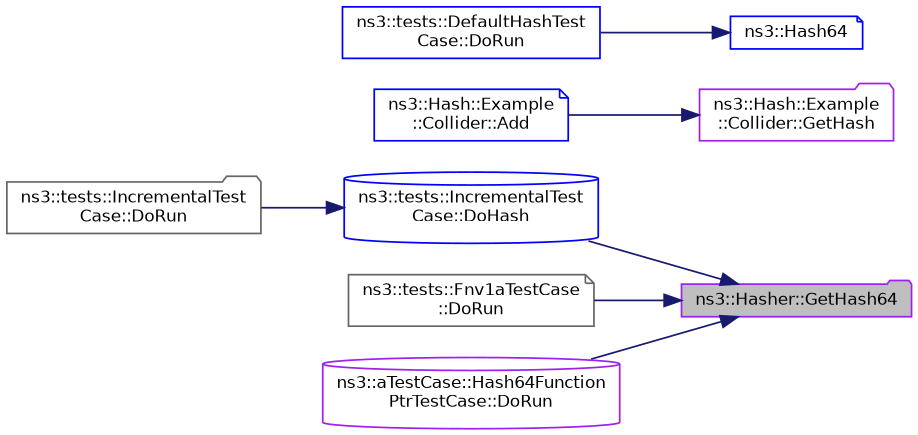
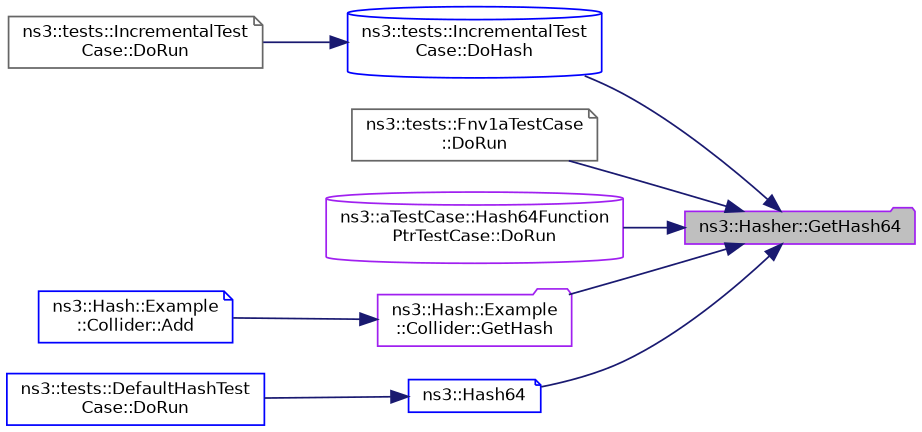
node "ns3::tests::IncrementalTest Case::DoRun": shape folder -> note
edge "ns3::Hash::Example ::Collider::GetHash" -> "ns3::Hasher::GetHash64": added
edge "ns3::Hash64" -> "ns3::Hasher::GetHash64": added
